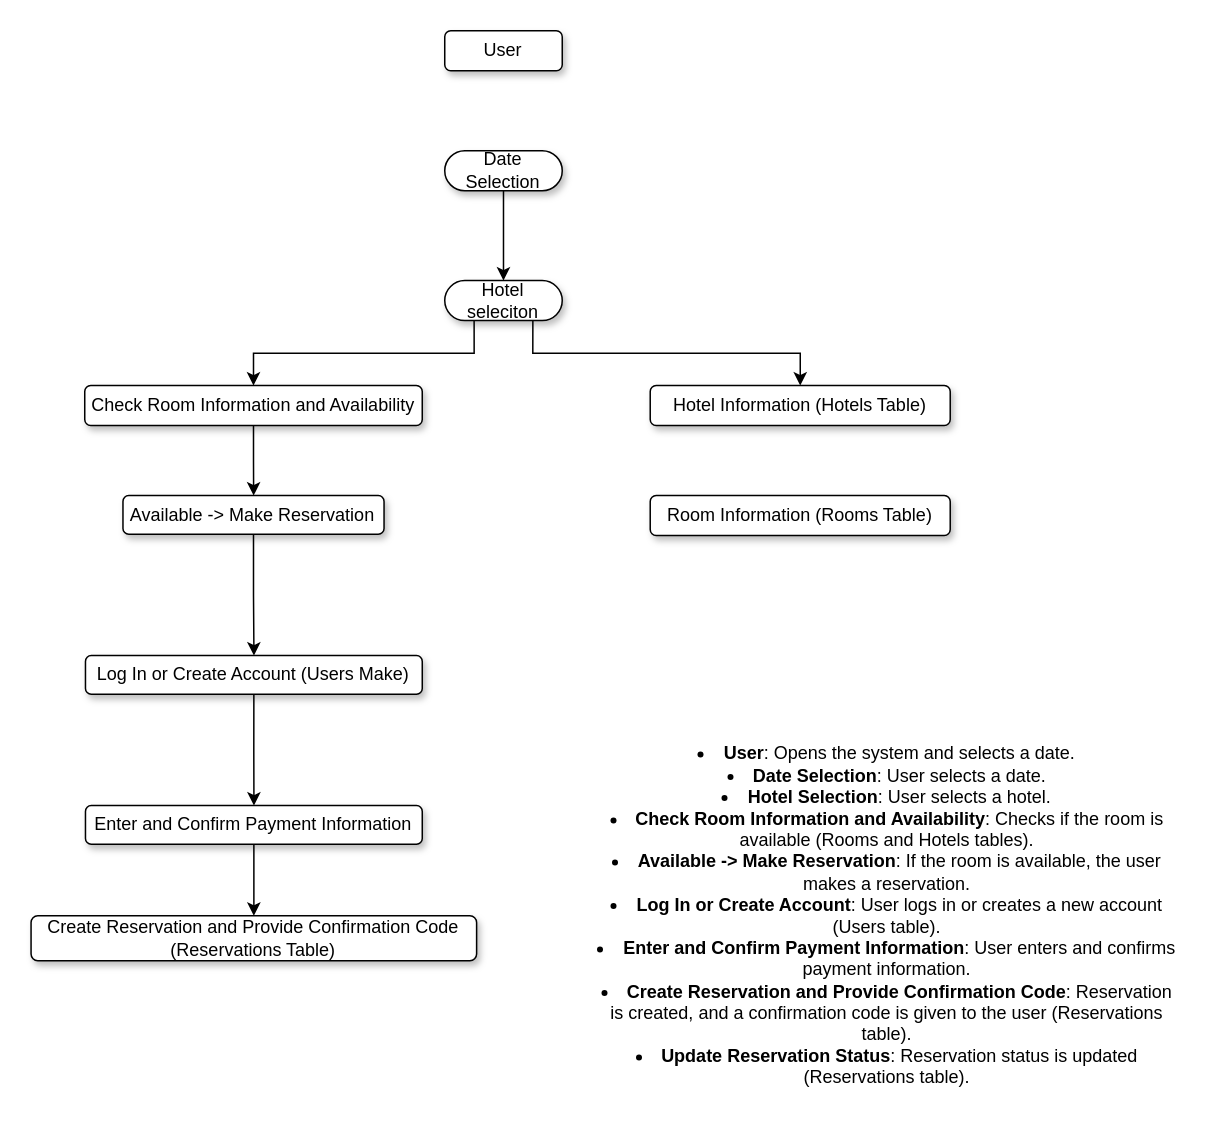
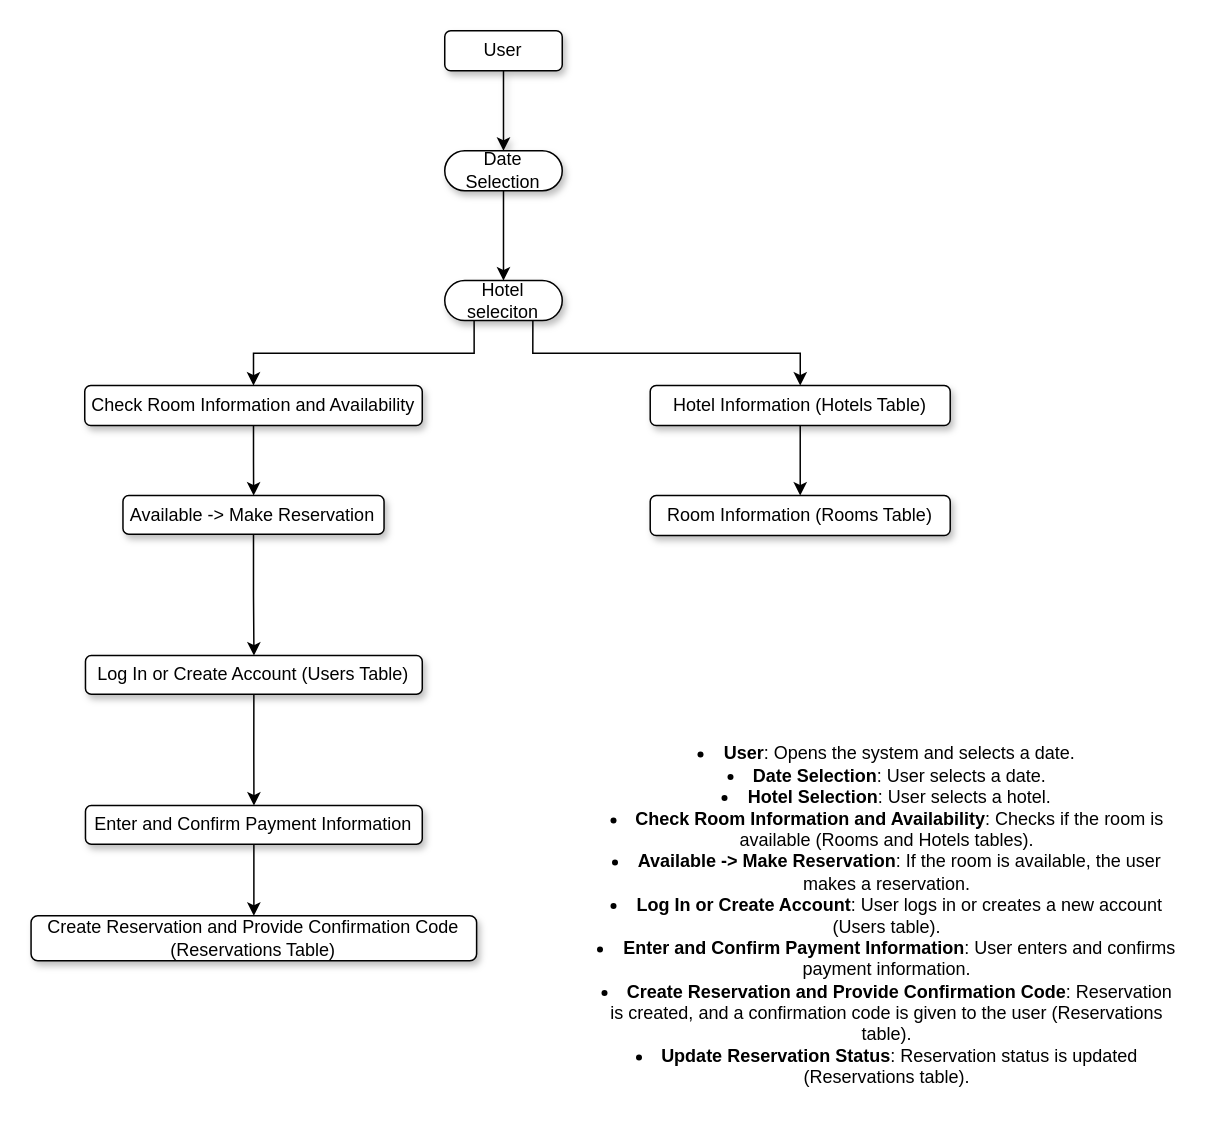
edge "User" -> "Date Selection": added
edge "Hotel Information (Hotels Table)" -> "Room Information (Rooms Table)": added
node "Log In or Create Account (Users Make)": label "Log In or Create Account (Users Make)" -> "Log In or Create Account (Users Table)"
